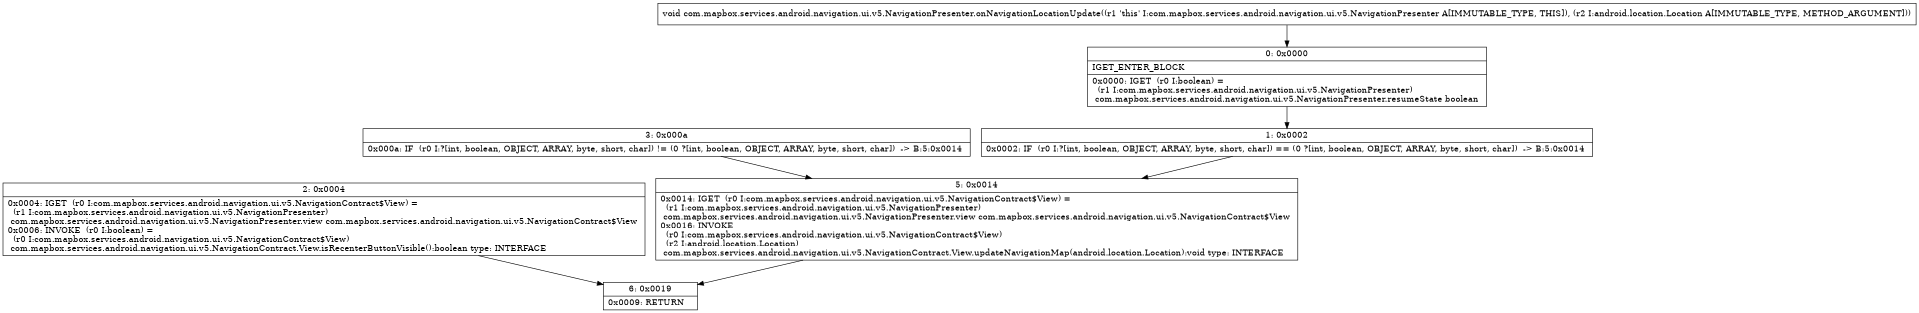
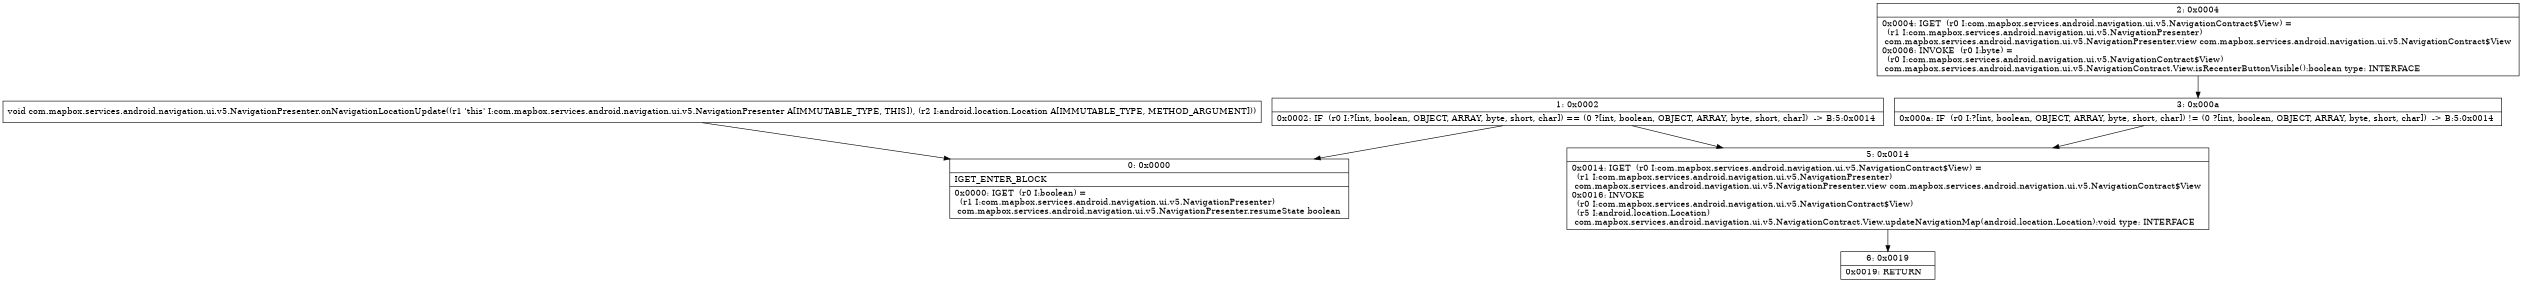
edge "0: 0x0000" -> "1: 0x0002": reversed
node "2: 0x0004": text "0x0006: INVOKE  (r0 I:boolean) =" -> "0x0006: INVOKE  (r0 I:byte) ="
node "5: 0x0014": text "(r2 I:android.location.Location)" -> "(r5 I:android.location.Location)"
edge "2: 0x0004" -> "6: 0x0019": now "2: 0x0004" -> "3: 0x000a"
node "6: 0x0019": text "0x0009: RETURN" -> "0x0019: RETURN"
